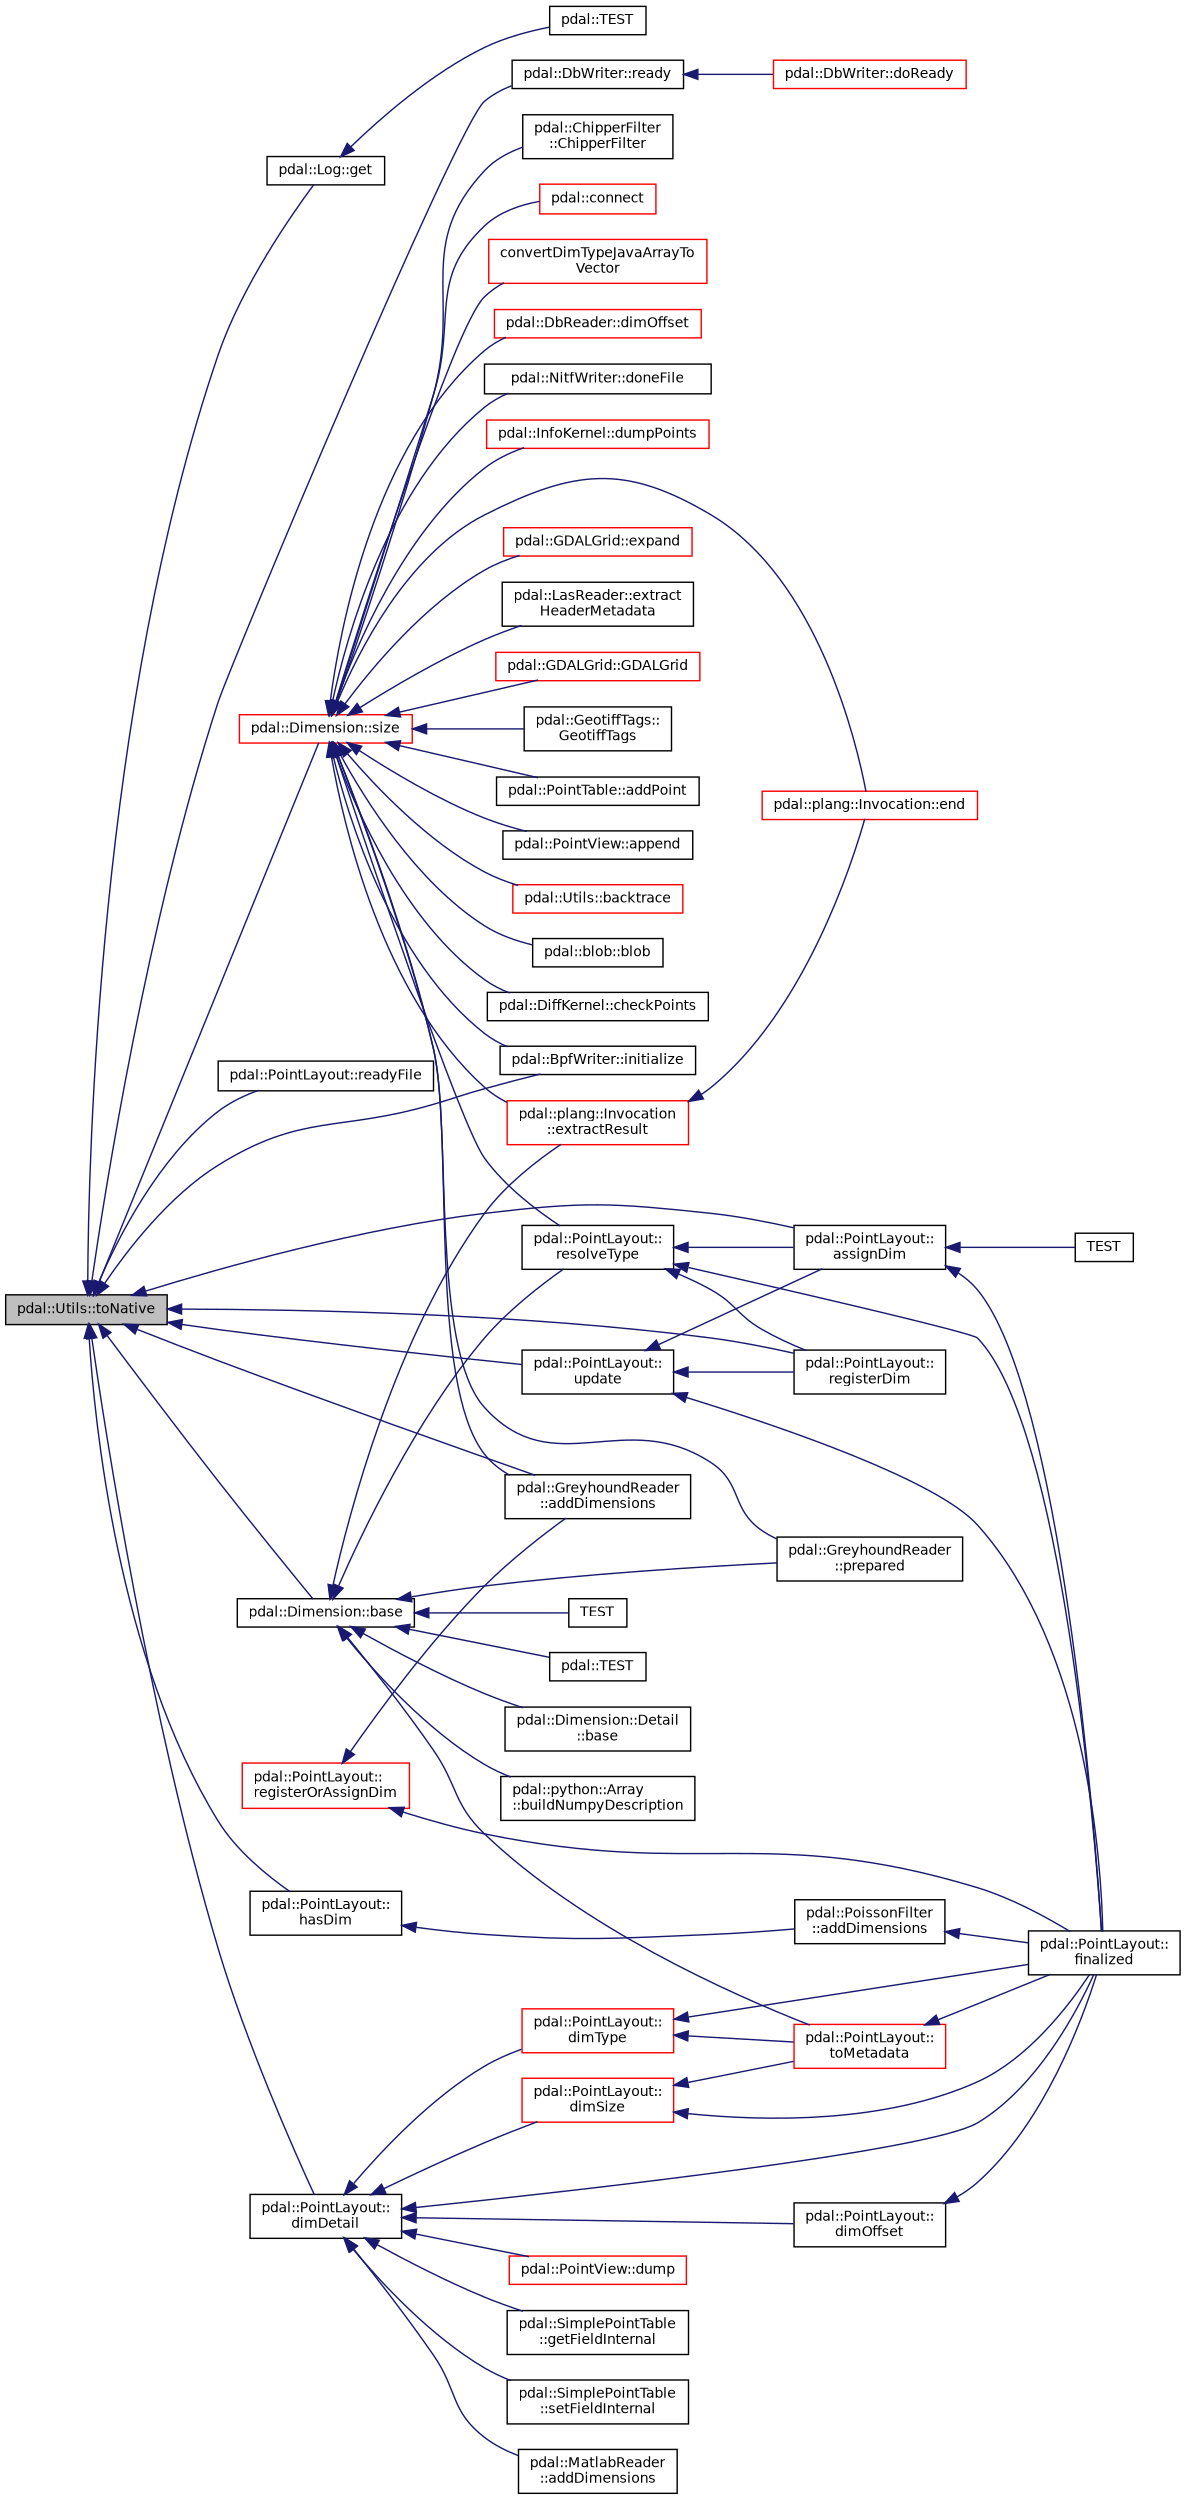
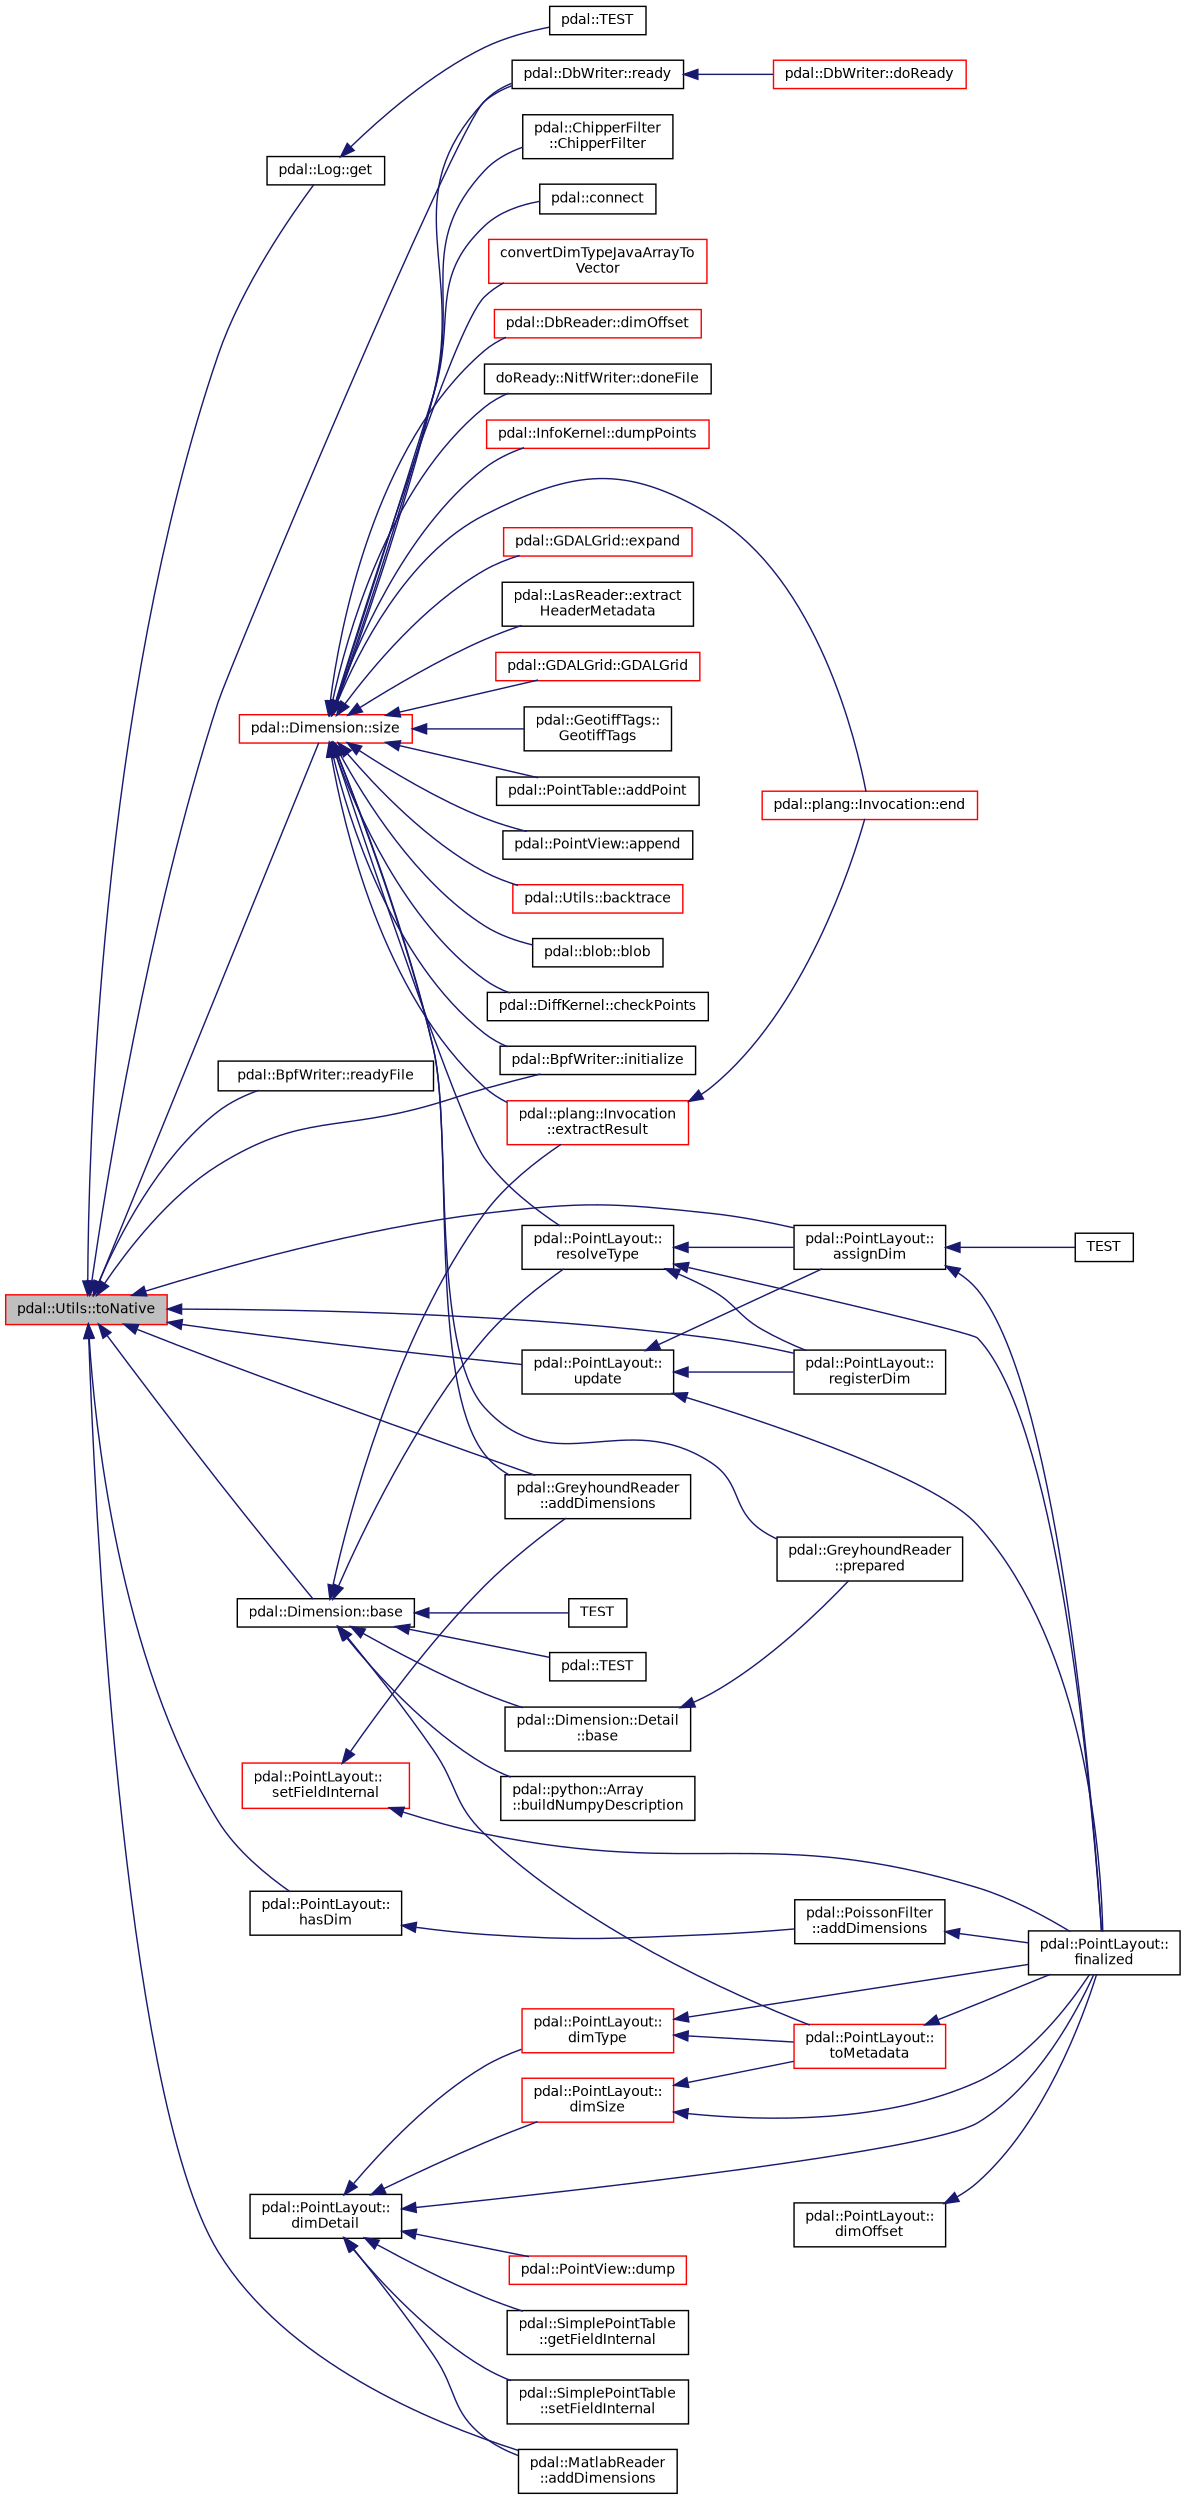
node "pdal::connect": color red -> black
edge "pdal::DbWriter::ready" -> "pdal::Dimension::size": added
node "pdal::NitfWriter::doneFile": label "pdal::NitfWriter::doneFile" -> "doReady::NitfWriter::doneFile"
node "pdal::PointLayout::readyFile": label "pdal::PointLayout::readyFile" -> "pdal::BpfWriter::readyFile"
node "pdal::Utils::toNative": color black -> red
edge "pdal::GreyhoundReader ::prepared" -> "pdal::Dimension::base": now "pdal::GreyhoundReader ::prepared" -> "pdal::Dimension::Detail ::base"
edge "pdal::PointLayout:: dimDetail" -> "pdal::Utils::toNative": now "pdal::MatlabReader ::addDimensions" -> "pdal::Utils::toNative"
node "pdal::PointLayout:: registerOrAssignDim": label "pdal::PointLayout:: registerOrAssignDim" -> "pdal::PointLayout:: setFieldInternal"
edge "pdal::PointLayout:: dimOffset" -> "pdal::PointLayout:: dimDetail": removed
